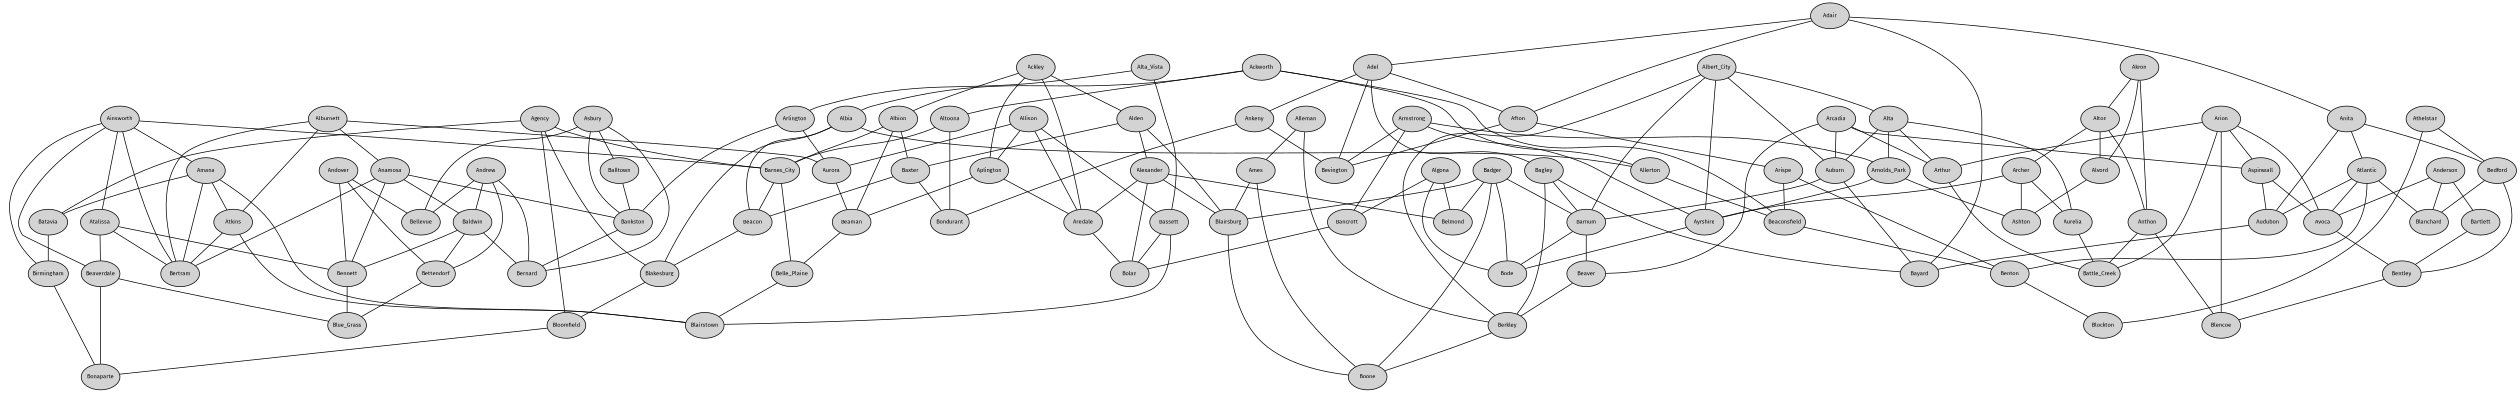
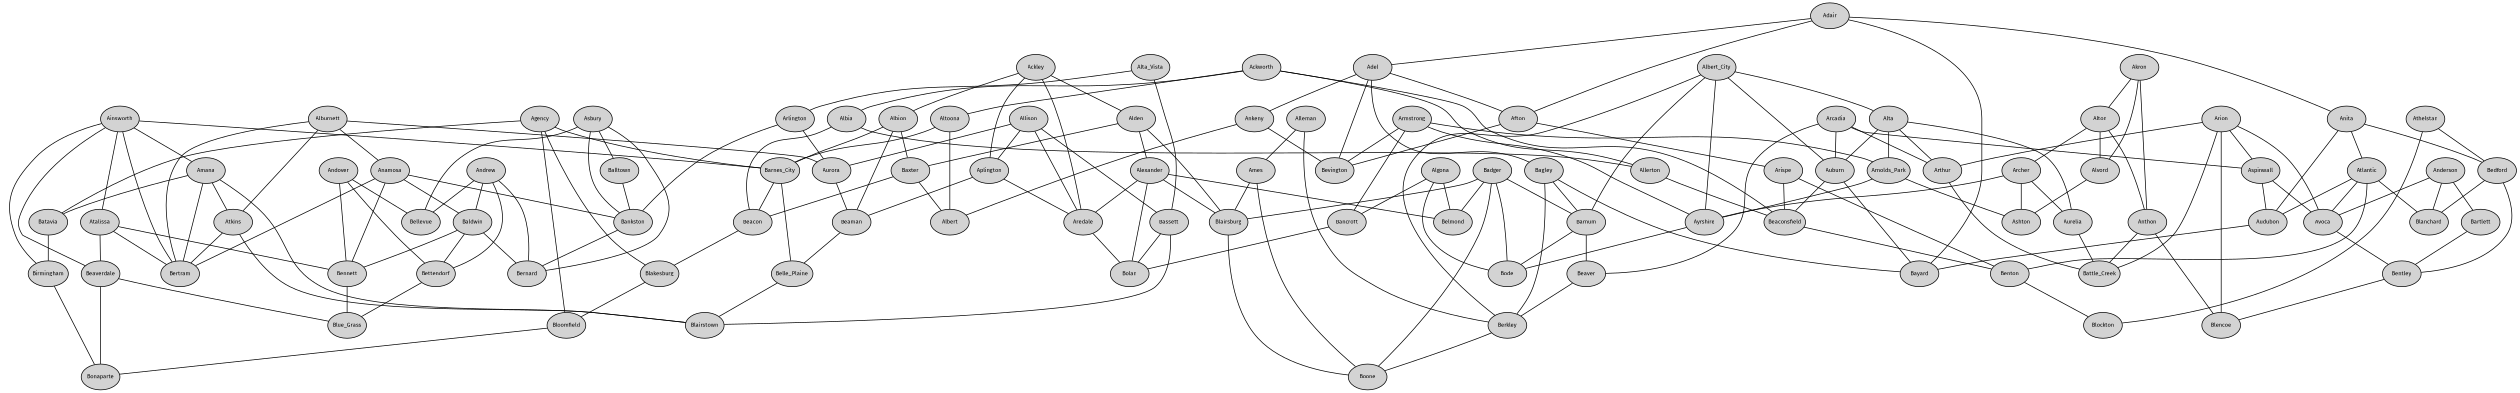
edge "Albia" -- "Blakesburg": removed
edge "Auburn" -- "Barnum": now "Auburn" -- "Beaconsfield"
node "Bondurant": label "Bondurant" -> "Albert"
